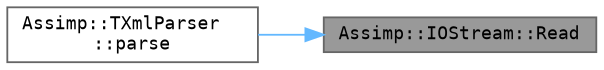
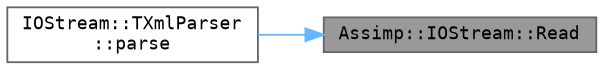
node "Assimp::TXmlParser ::parse": label "Assimp::TXmlParser ::parse" -> "IOStream::TXmlParser ::parse"
